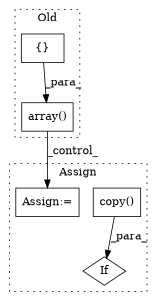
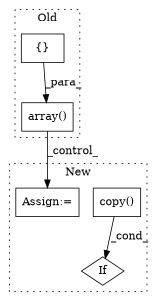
cluster "Assign": label "Assign" -> "New"
edge "copy()" -> "If": label "_para_" -> "_cond_"
